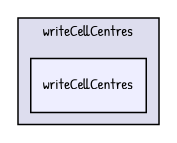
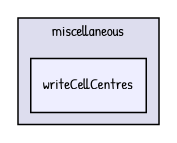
cluster "writeCellCentres": label "writeCellCentres" -> "miscellaneous"
